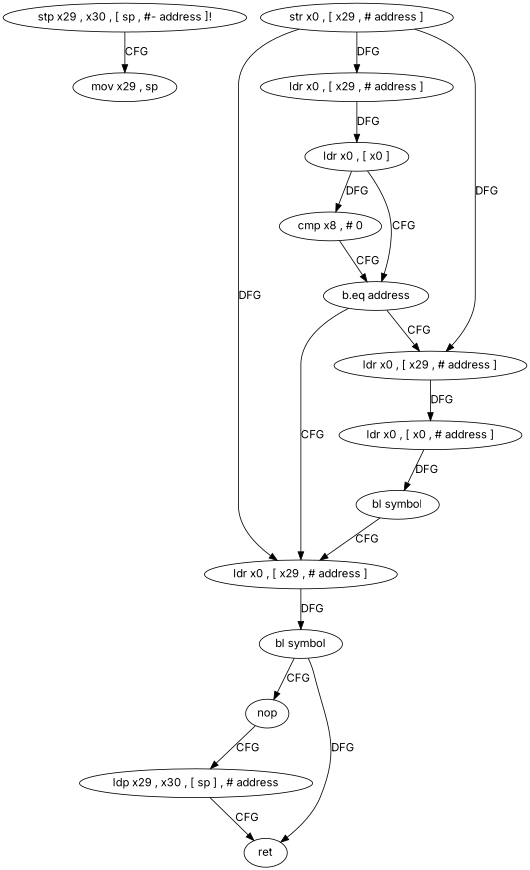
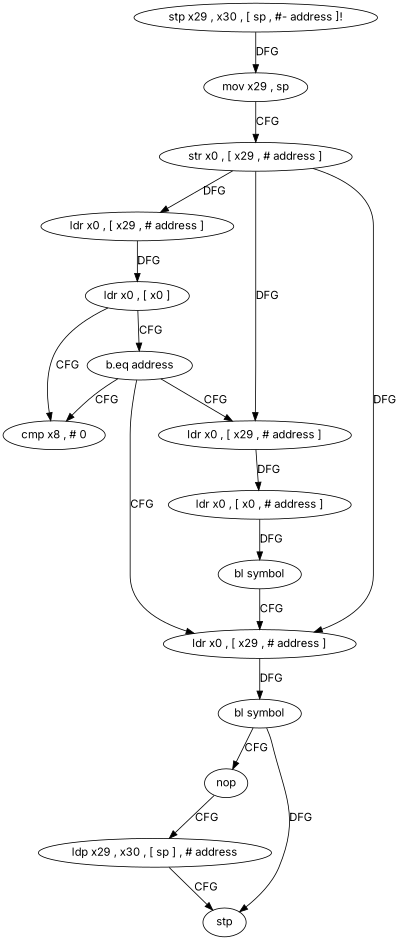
edge "stp x29 , x30 , [ sp , #- address ]!" -> "mov x29 , sp": label "CFG" -> "DFG"
edge "mov x29 , sp" -> "str x0 , [ x29 , # address ]": added, label "CFG"
edge "ldr x0 , [ x0 ]" -> "cmp x8 , # 0": label "DFG" -> "CFG"
edge "cmp x8 , # 0" -> "b.eq address": reversed
node "ret": label "ret" -> "stp"
